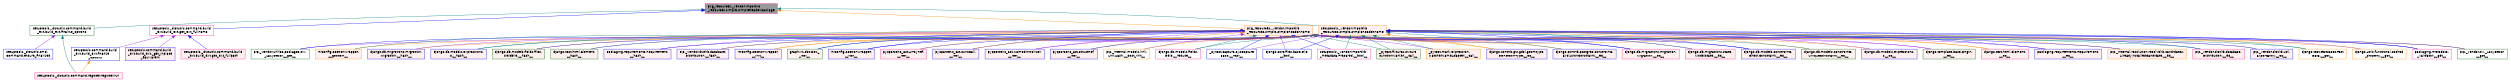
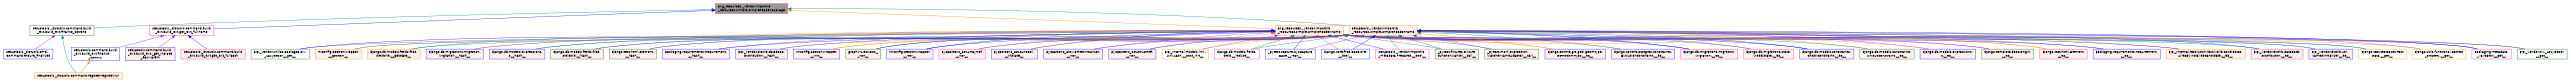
node "django.db.models.fields.files. FieldFile.__getstate__": added
node "pycparser.c_ast.FuncCall. __iter__": label "pycparser.c_ast.FuncCall. __iter__" -> "pycparser.c_ast.FuncCall. __inplace__"
node "_pytest.mark.expression. MatcherNameAdapter.__call__": color darkorange -> darkgreen
node "pip._vendor.distlib.util. ExportEntry.__eq__": label "pip._vendor.distlib.util. ExportEntry.__eq__" -> "pip._vendor.distlib.util. NamedInitializer.__eq__"
node "setuptools._distutils.command.register.register.run": color deeppink -> darkorange
